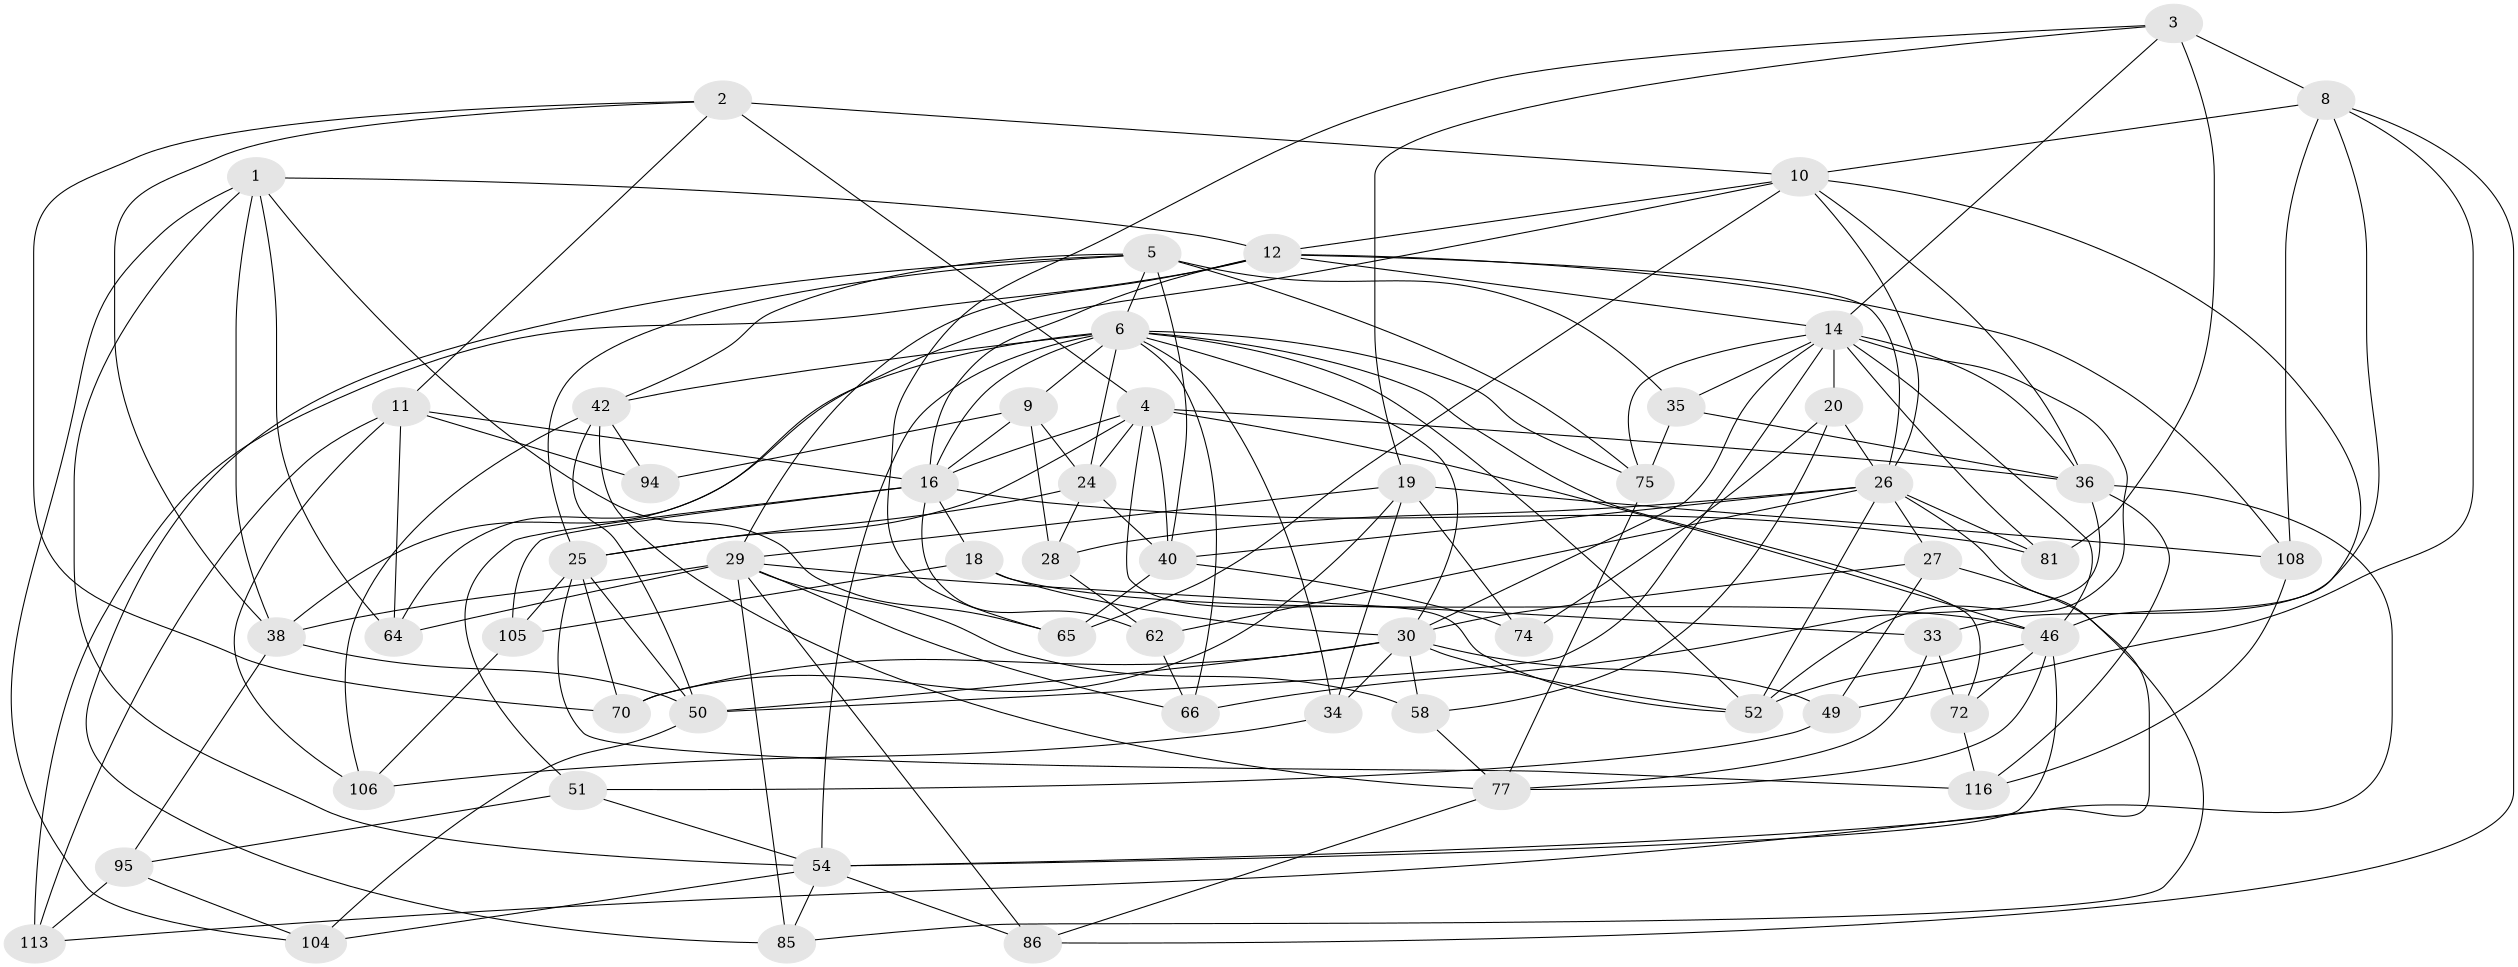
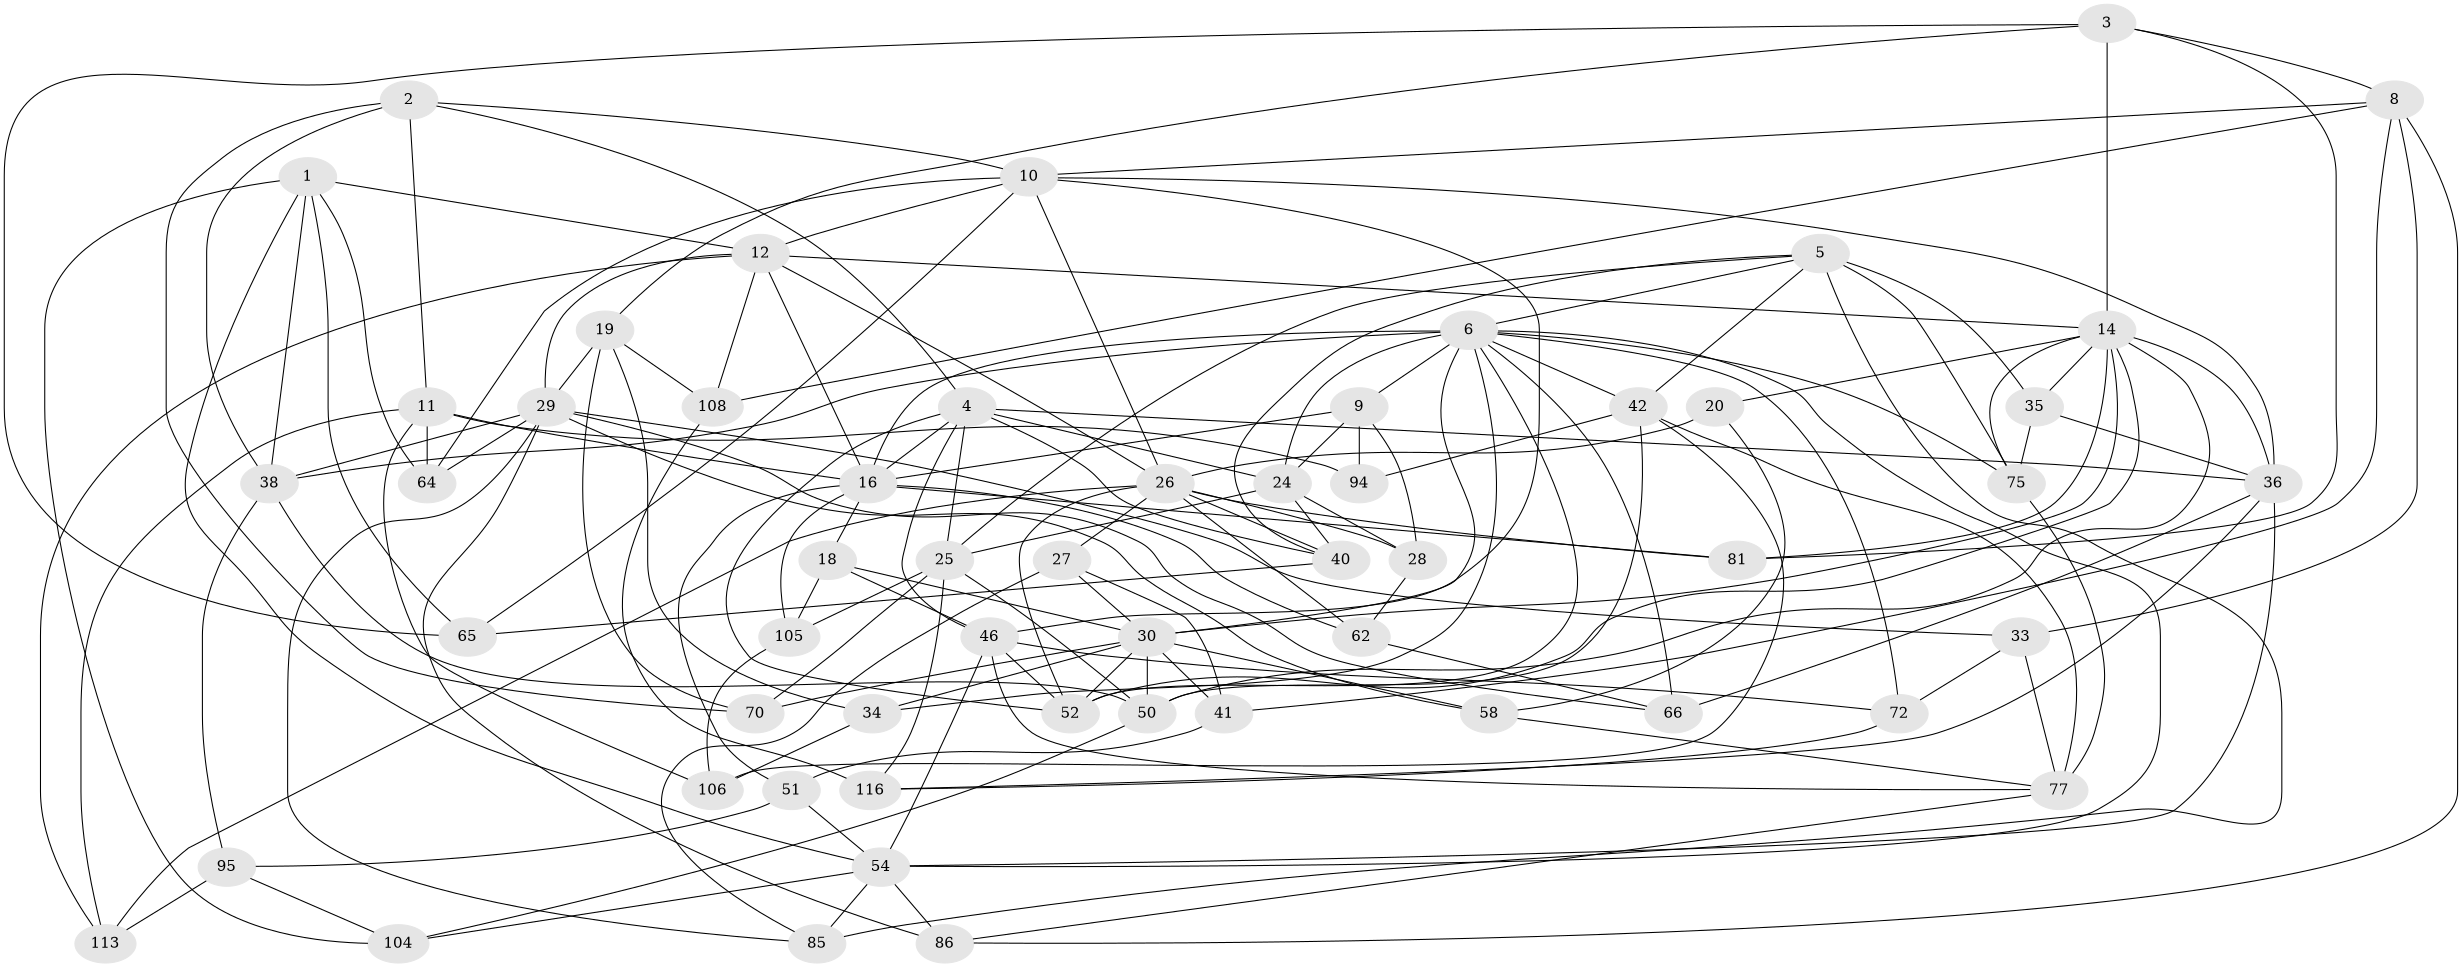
edge "14" -- "46": removed
node "74": removed
node "49": label "49" -> "41"
